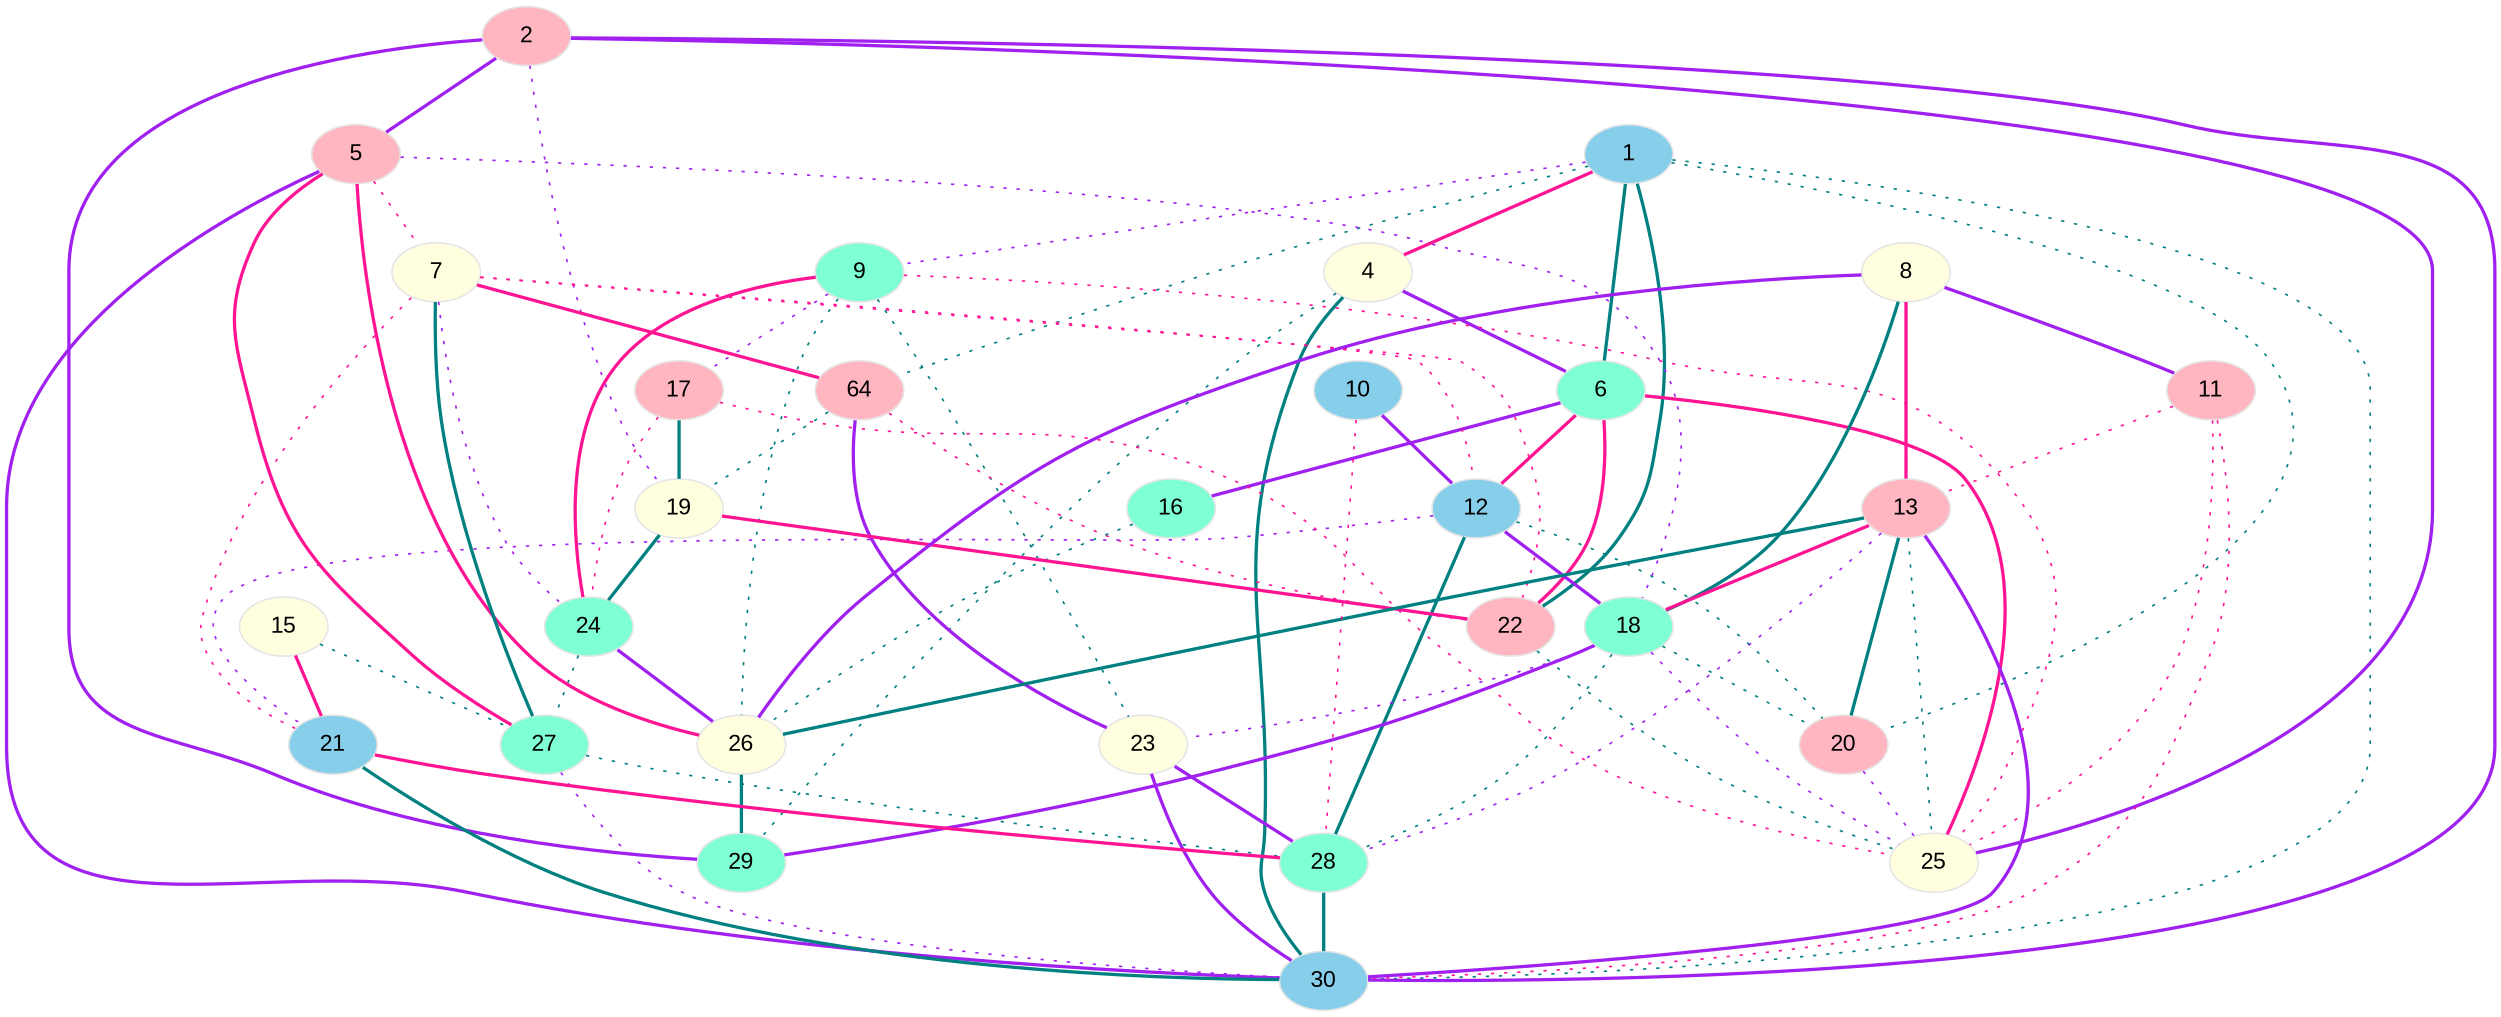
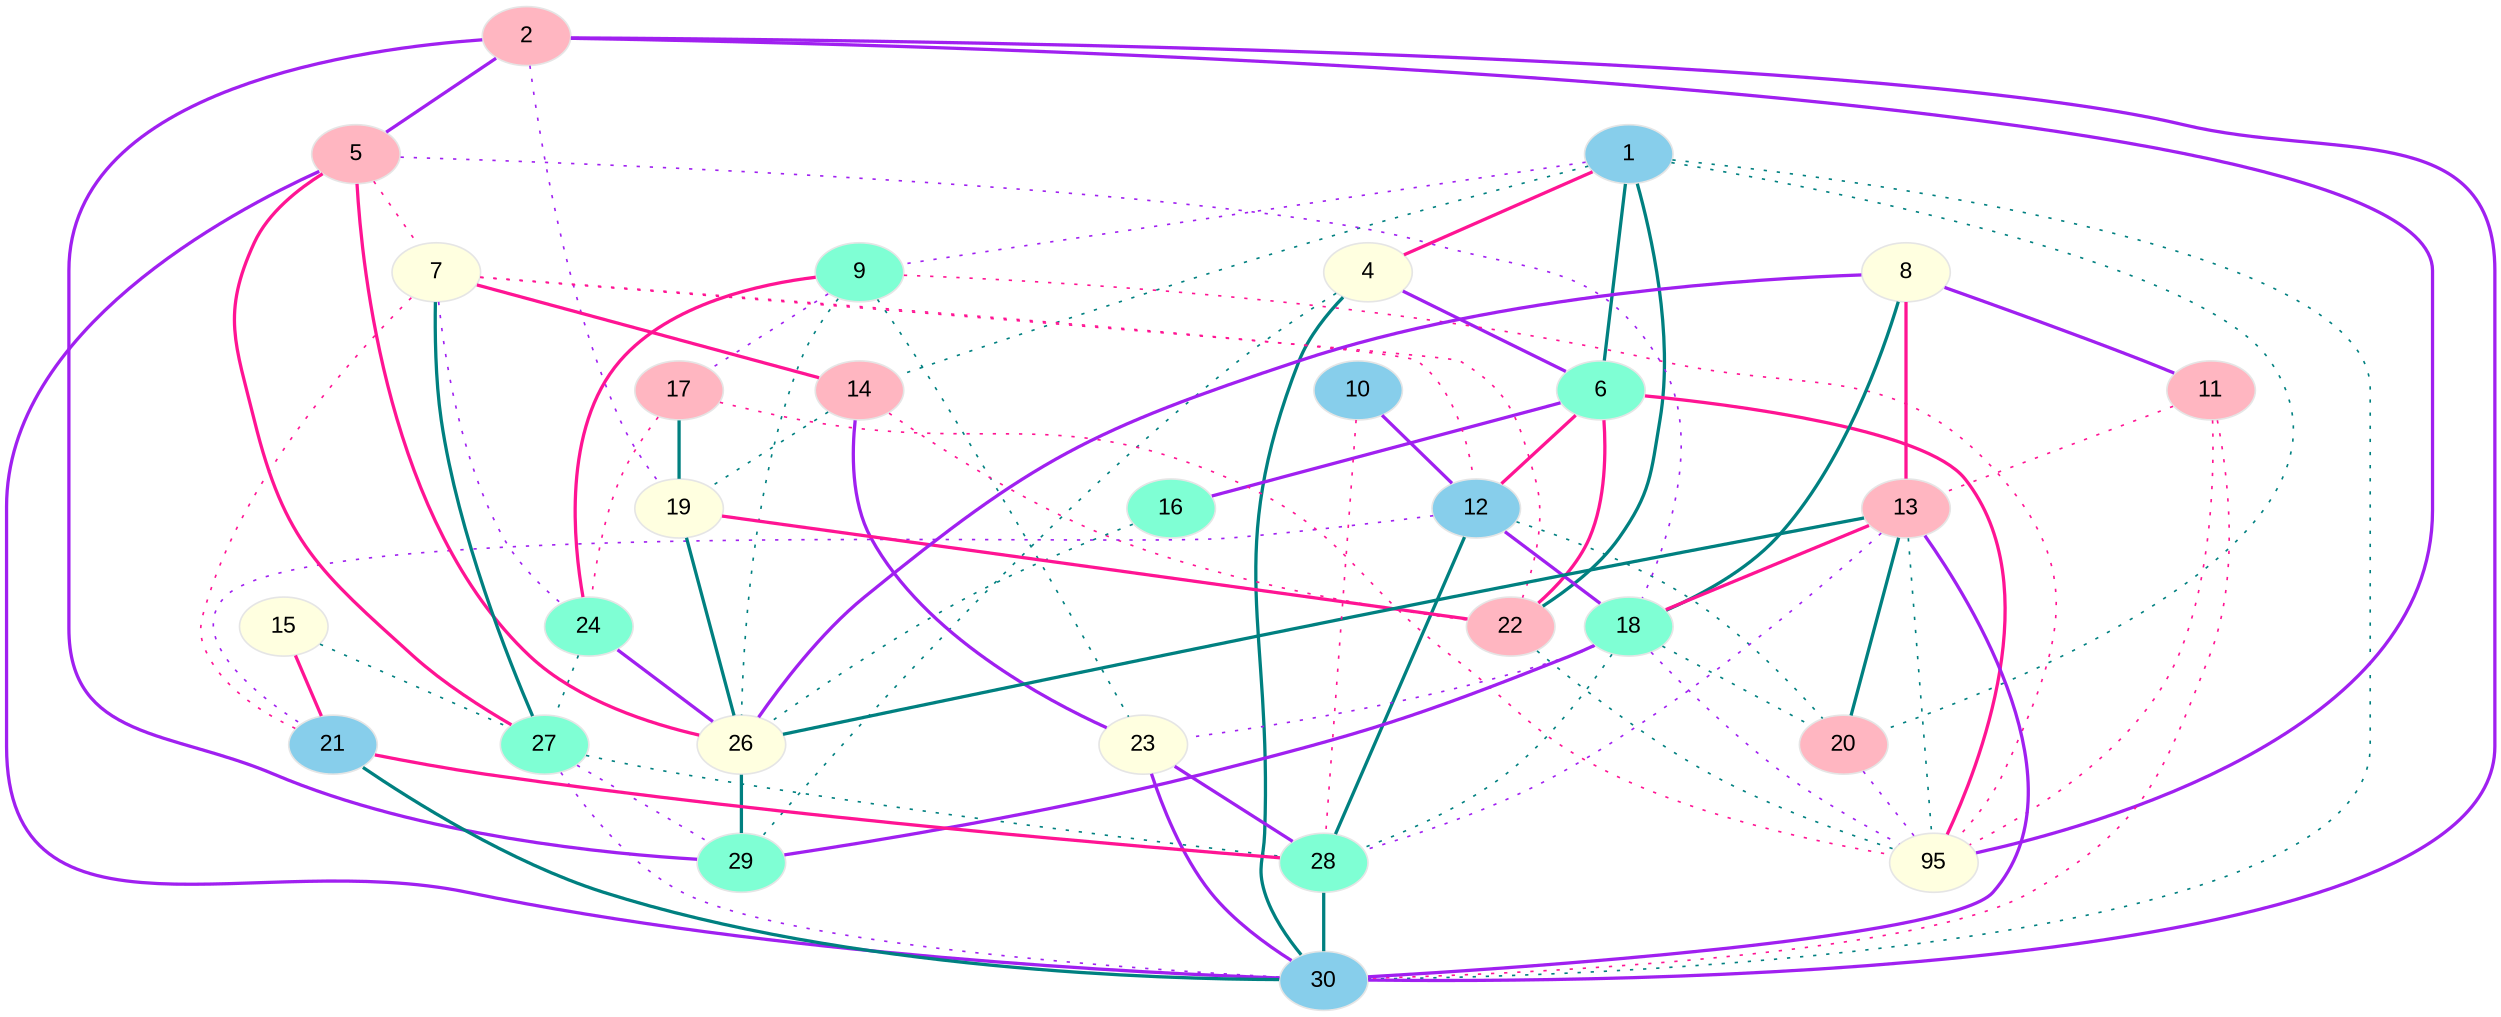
node "64": label "64" -> "14"
edge "19" -- "24": now "19" -- "26"
edge "27" -- "29": added
node "25": label "25" -> "95"
